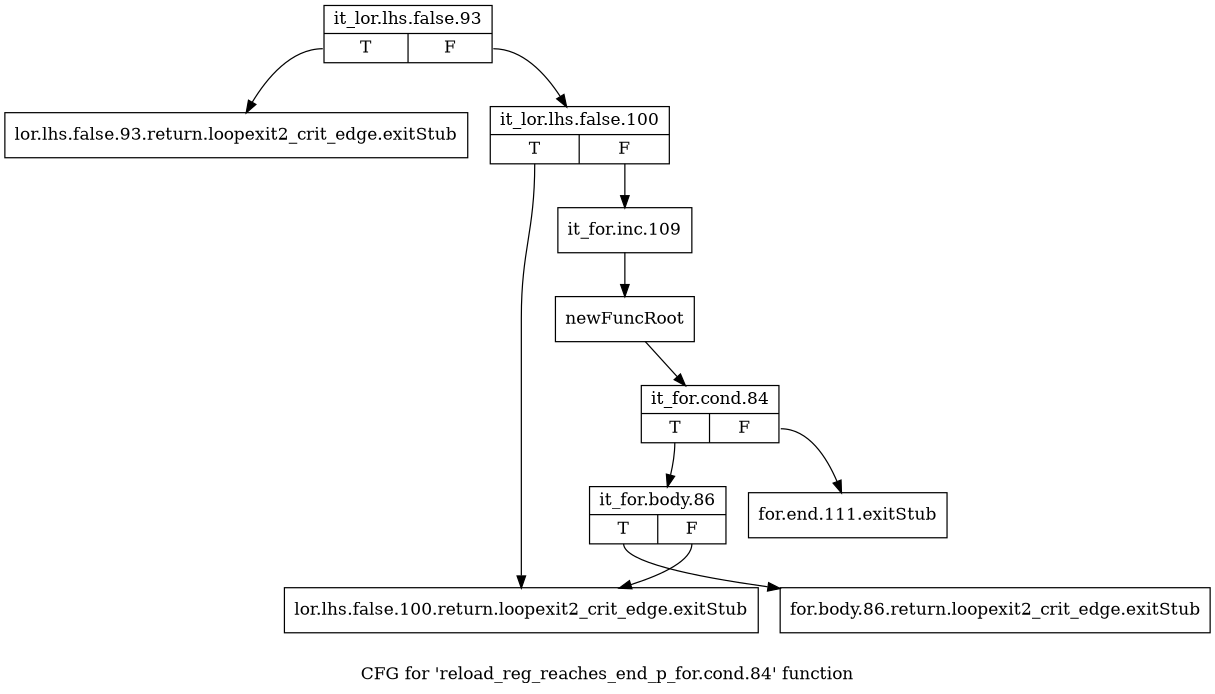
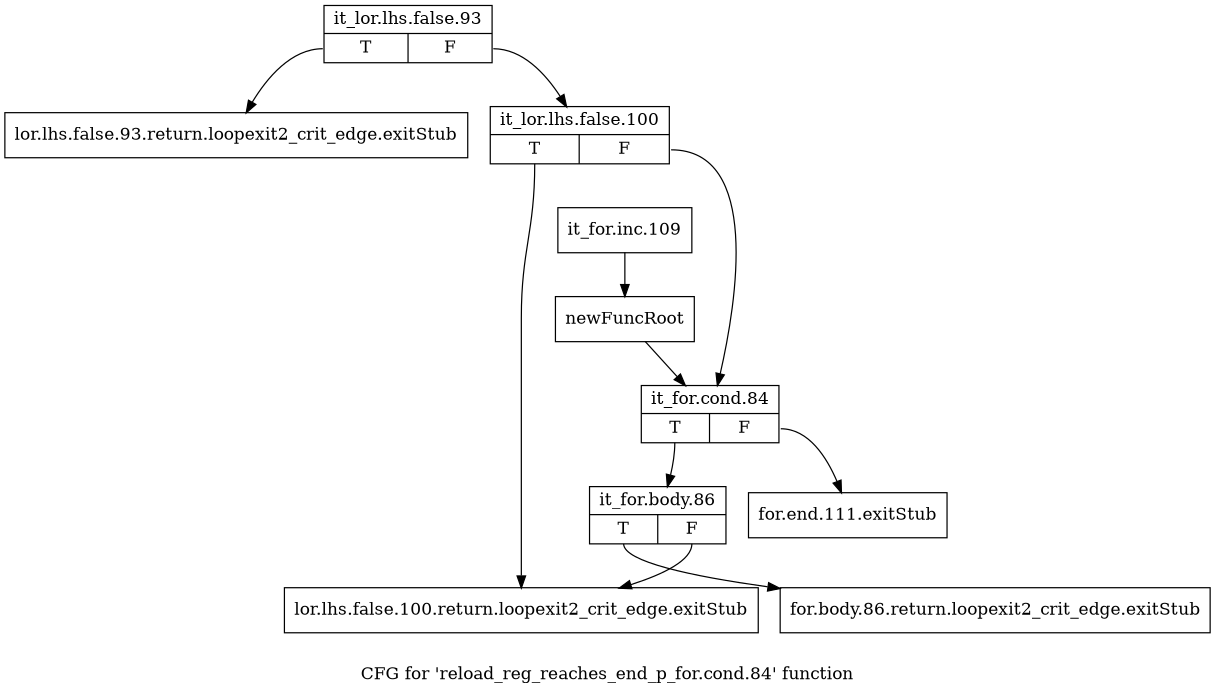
edge "it_lor.lhs.false.100" -> "it_for.inc.109": now "it_lor.lhs.false.100" -> "it_for.cond.84"
